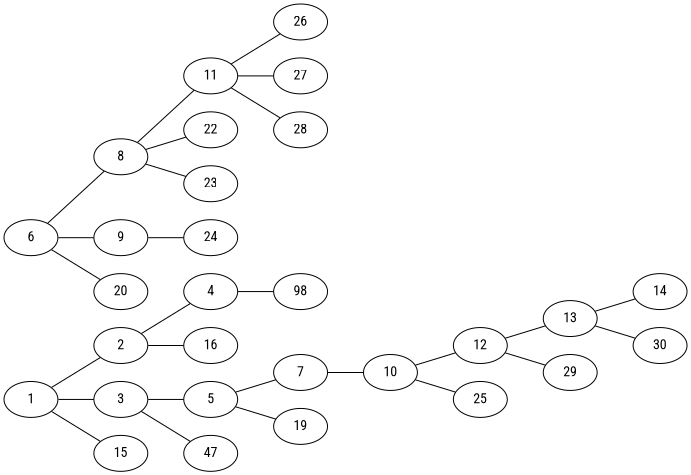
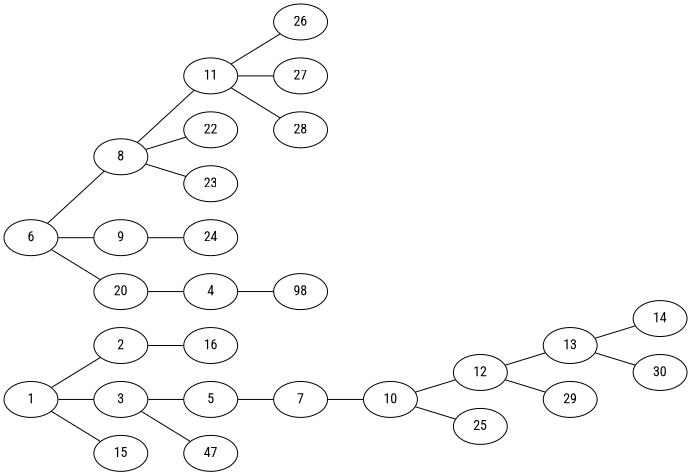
edge "4" -- "2": now "4" -- "20"
node "19": removed
